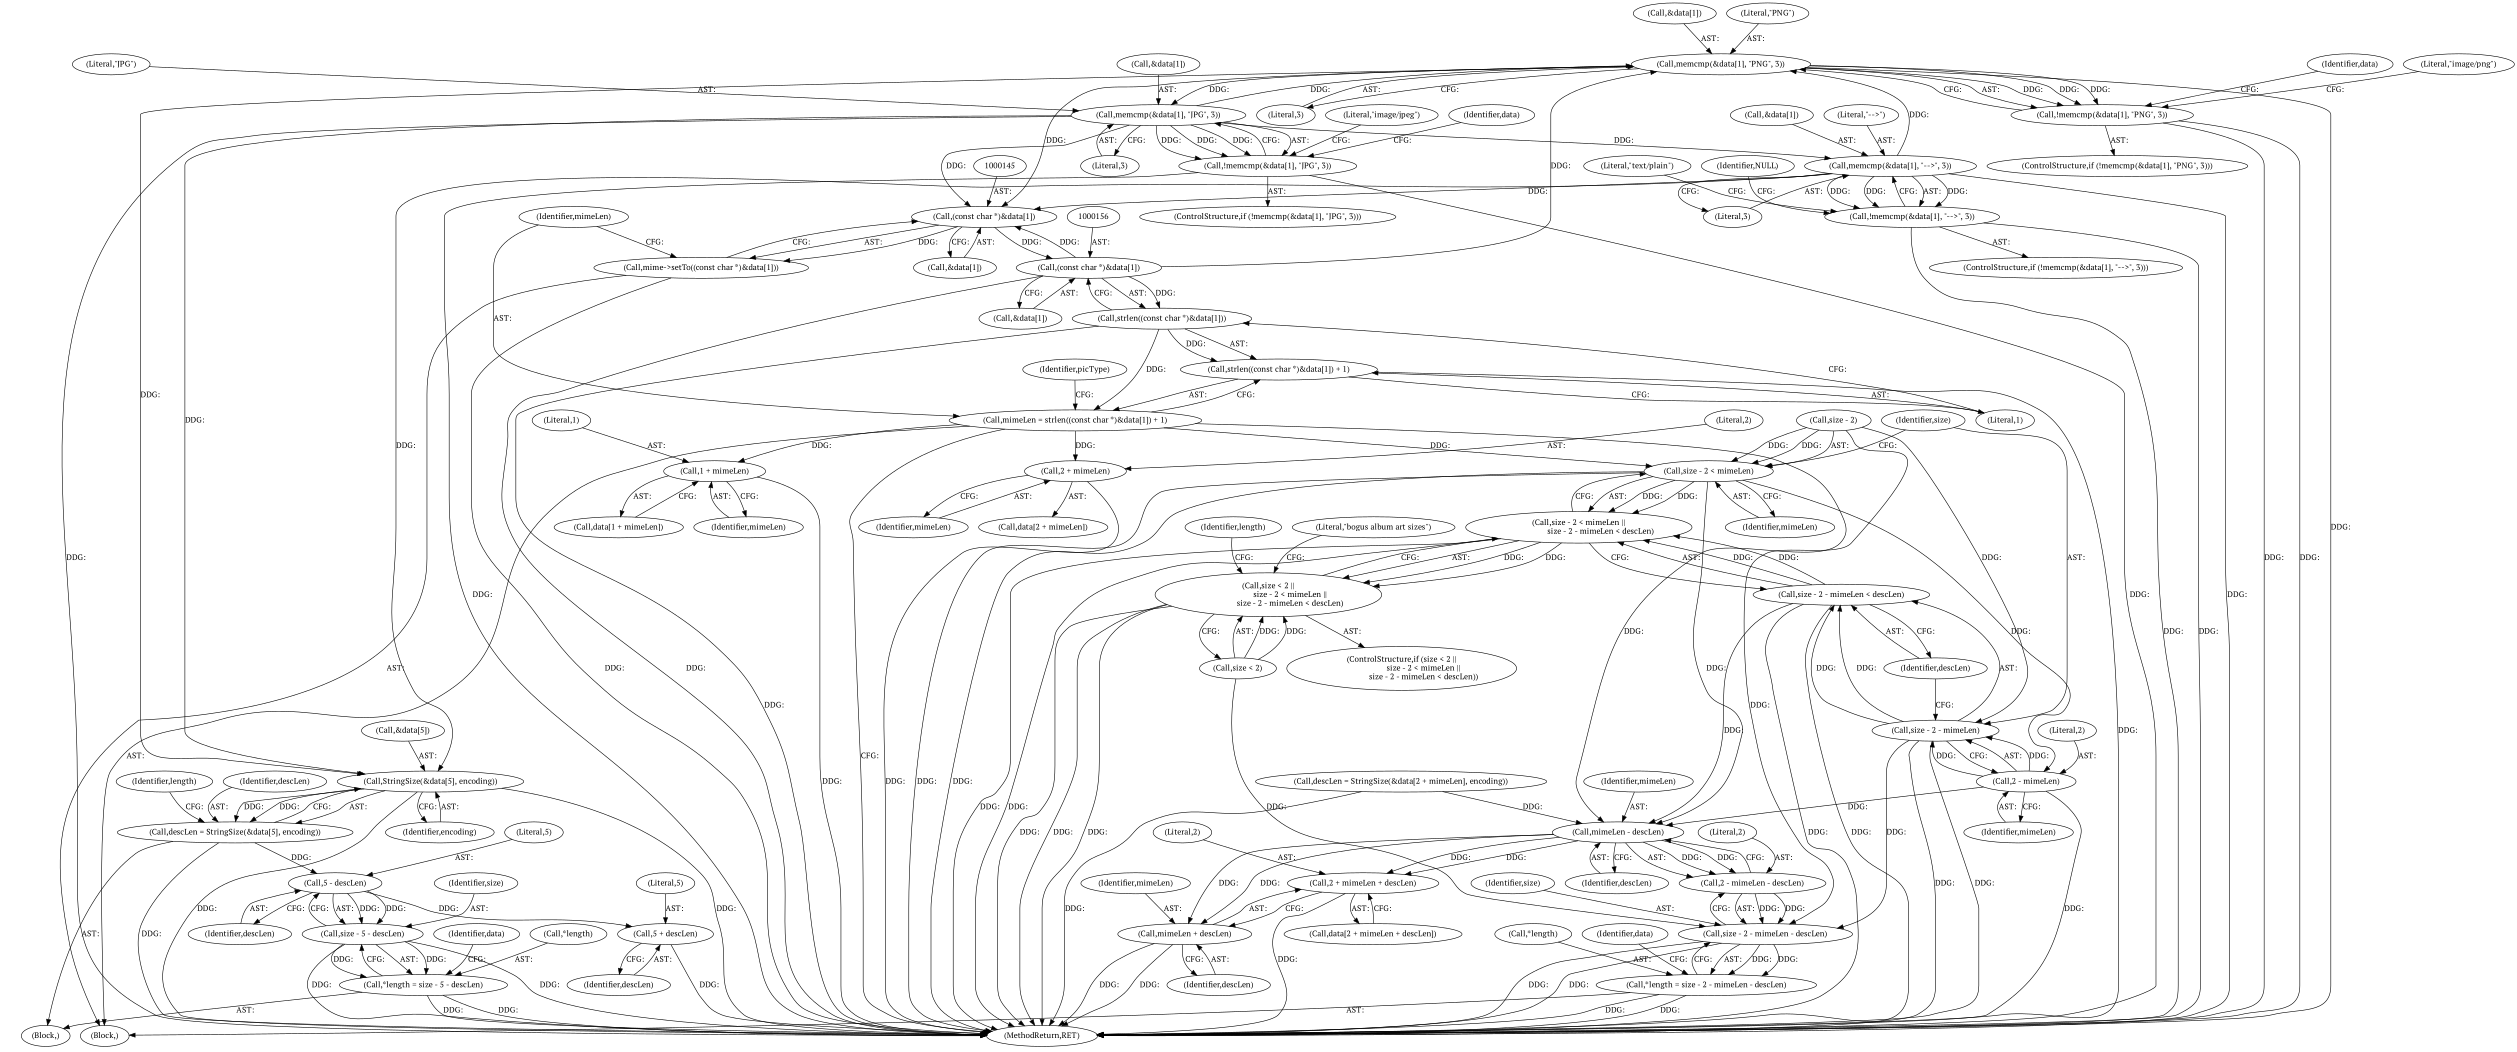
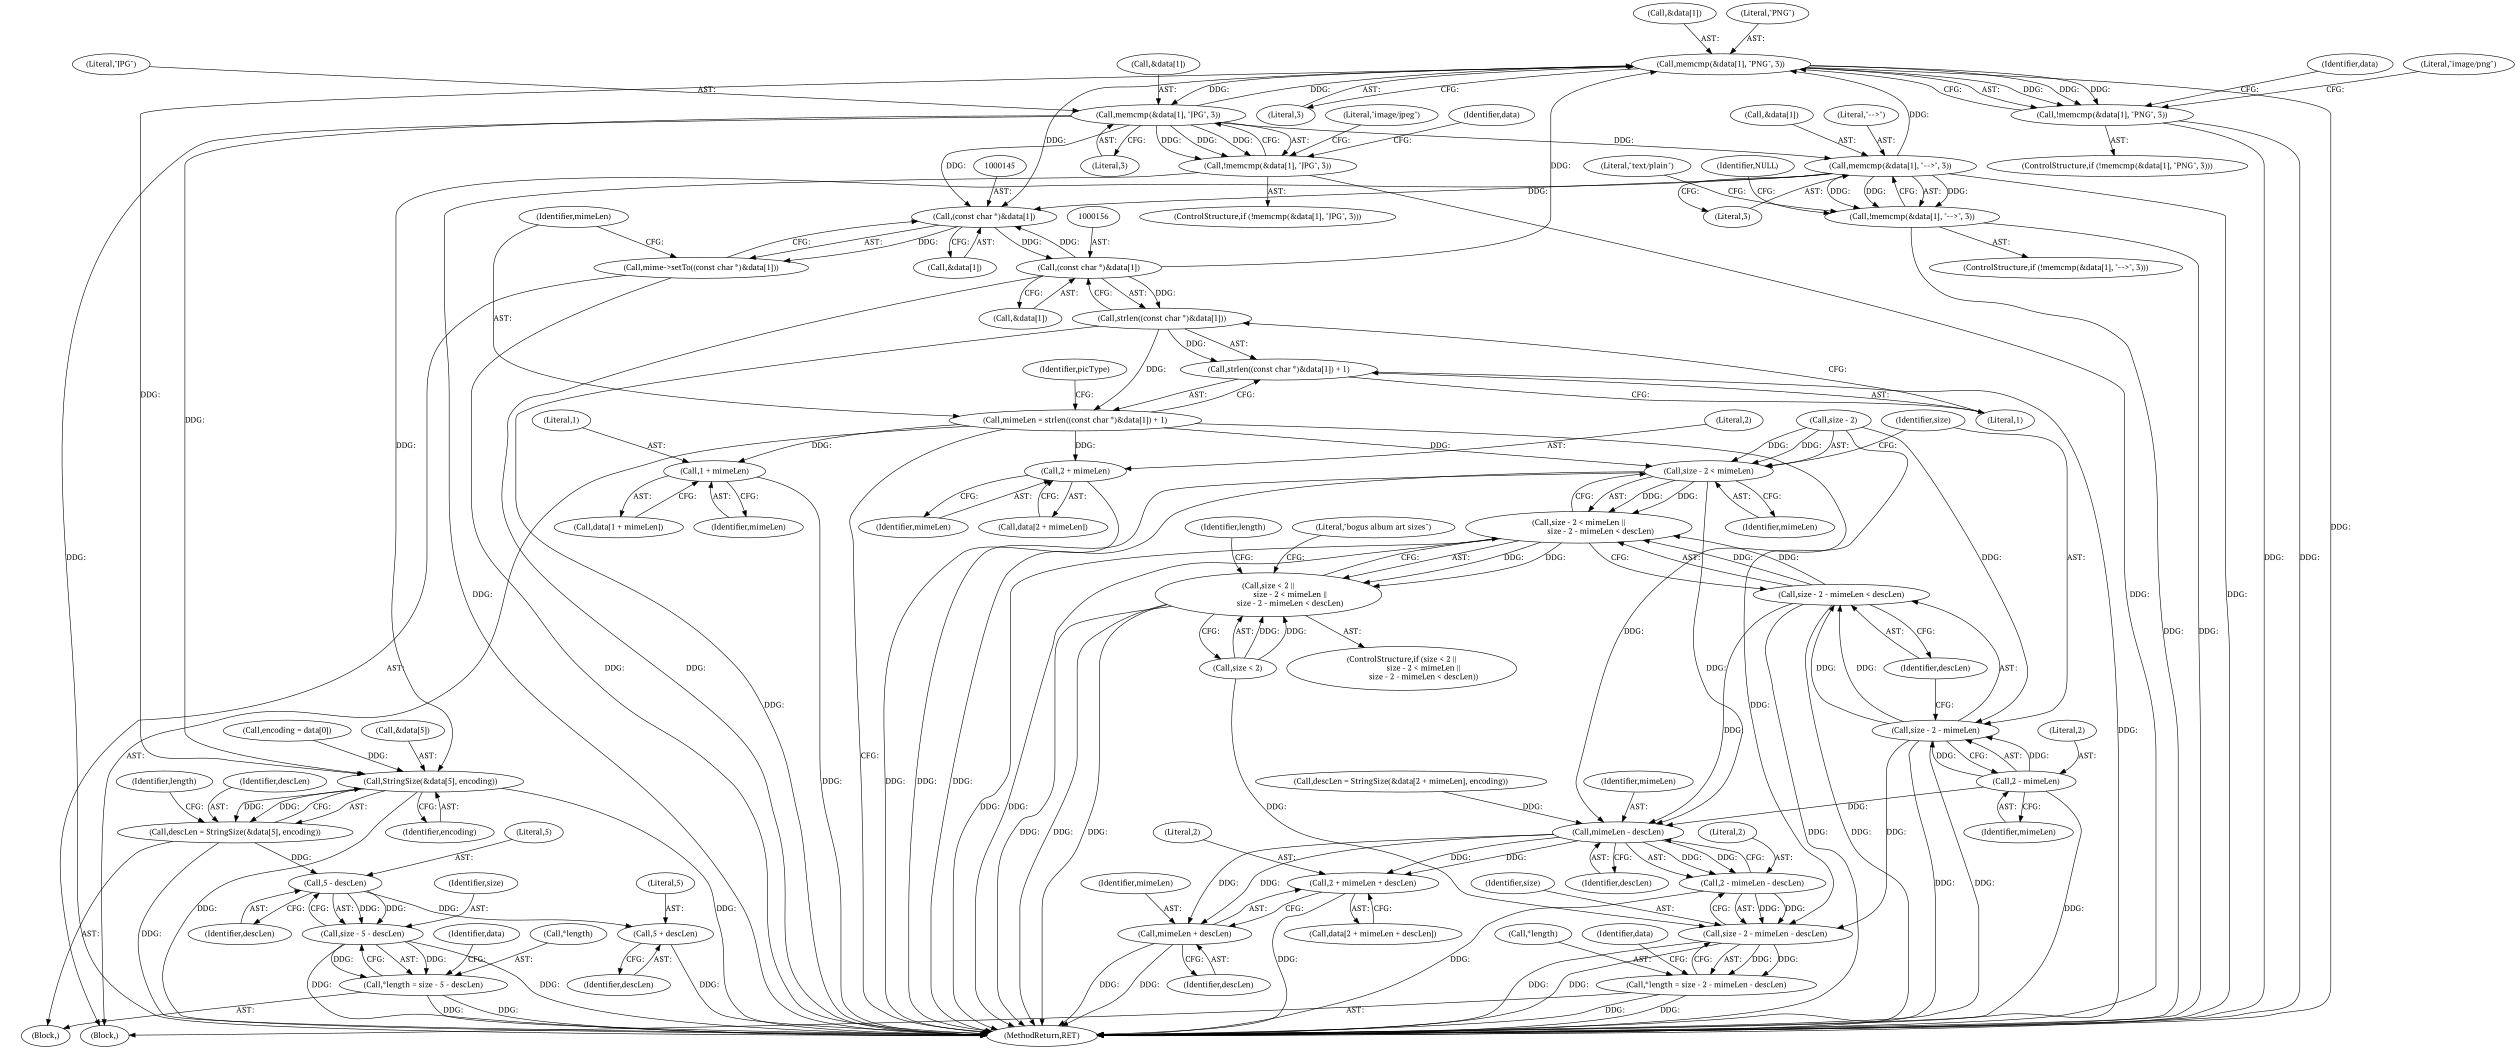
edge "(Call,data[2 + mimeLen])" -> "(Call,2 + mimeLen)": added, label "CFG:"
edge "(Call,size - 2 < mimeLen)" -> "(Call,2 - mimeLen)": removed, label "DDG:"
node "(Call,encoding = data[0])": added
edge "(Call,descLen = StringSize(&data[2 + mimeLen], encoding))" -> "(MethodReturn,RET)": now "(Call,2 - mimeLen - descLen)" -> "(MethodReturn,RET)"
